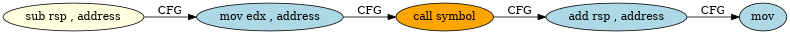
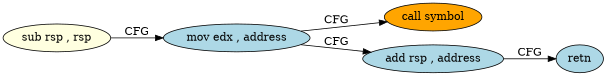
node "sub rsp , address": label "sub rsp , address" -> "sub rsp , rsp"
edge "call symbol" -> "add rsp , address": now "mov edx , address" -> "add rsp , address"
node "mov": label "mov" -> "retn"
